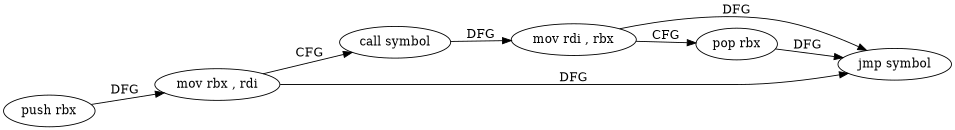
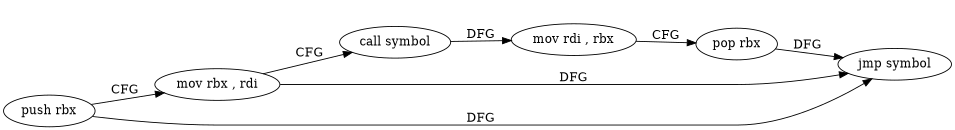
edge "mov rdi , rbx" -> "jmp symbol": now "push rbx" -> "jmp symbol"
edge "push rbx" -> "mov rbx , rdi": label "DFG" -> "CFG"
